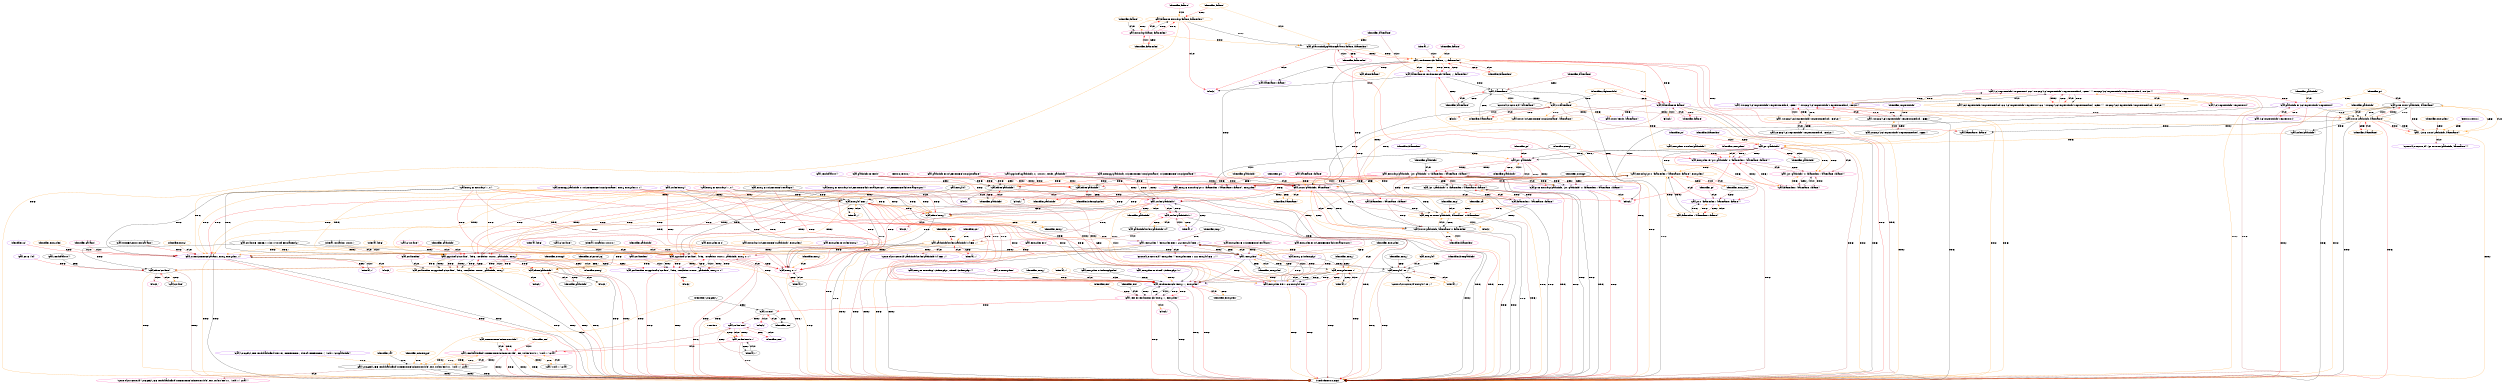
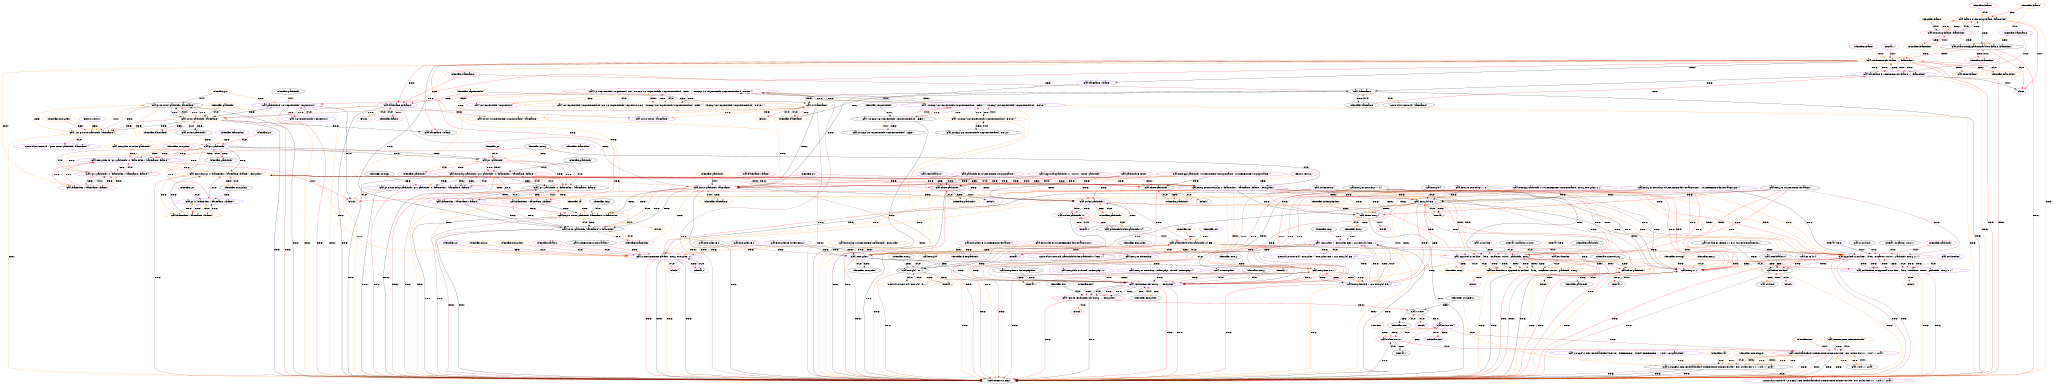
edge "(Call,basename = fname)" -> "(Call,strstr(testit, basename))": now "(Identifier,sapi_module)" -> "(Call,strstr(testit, basename))"
